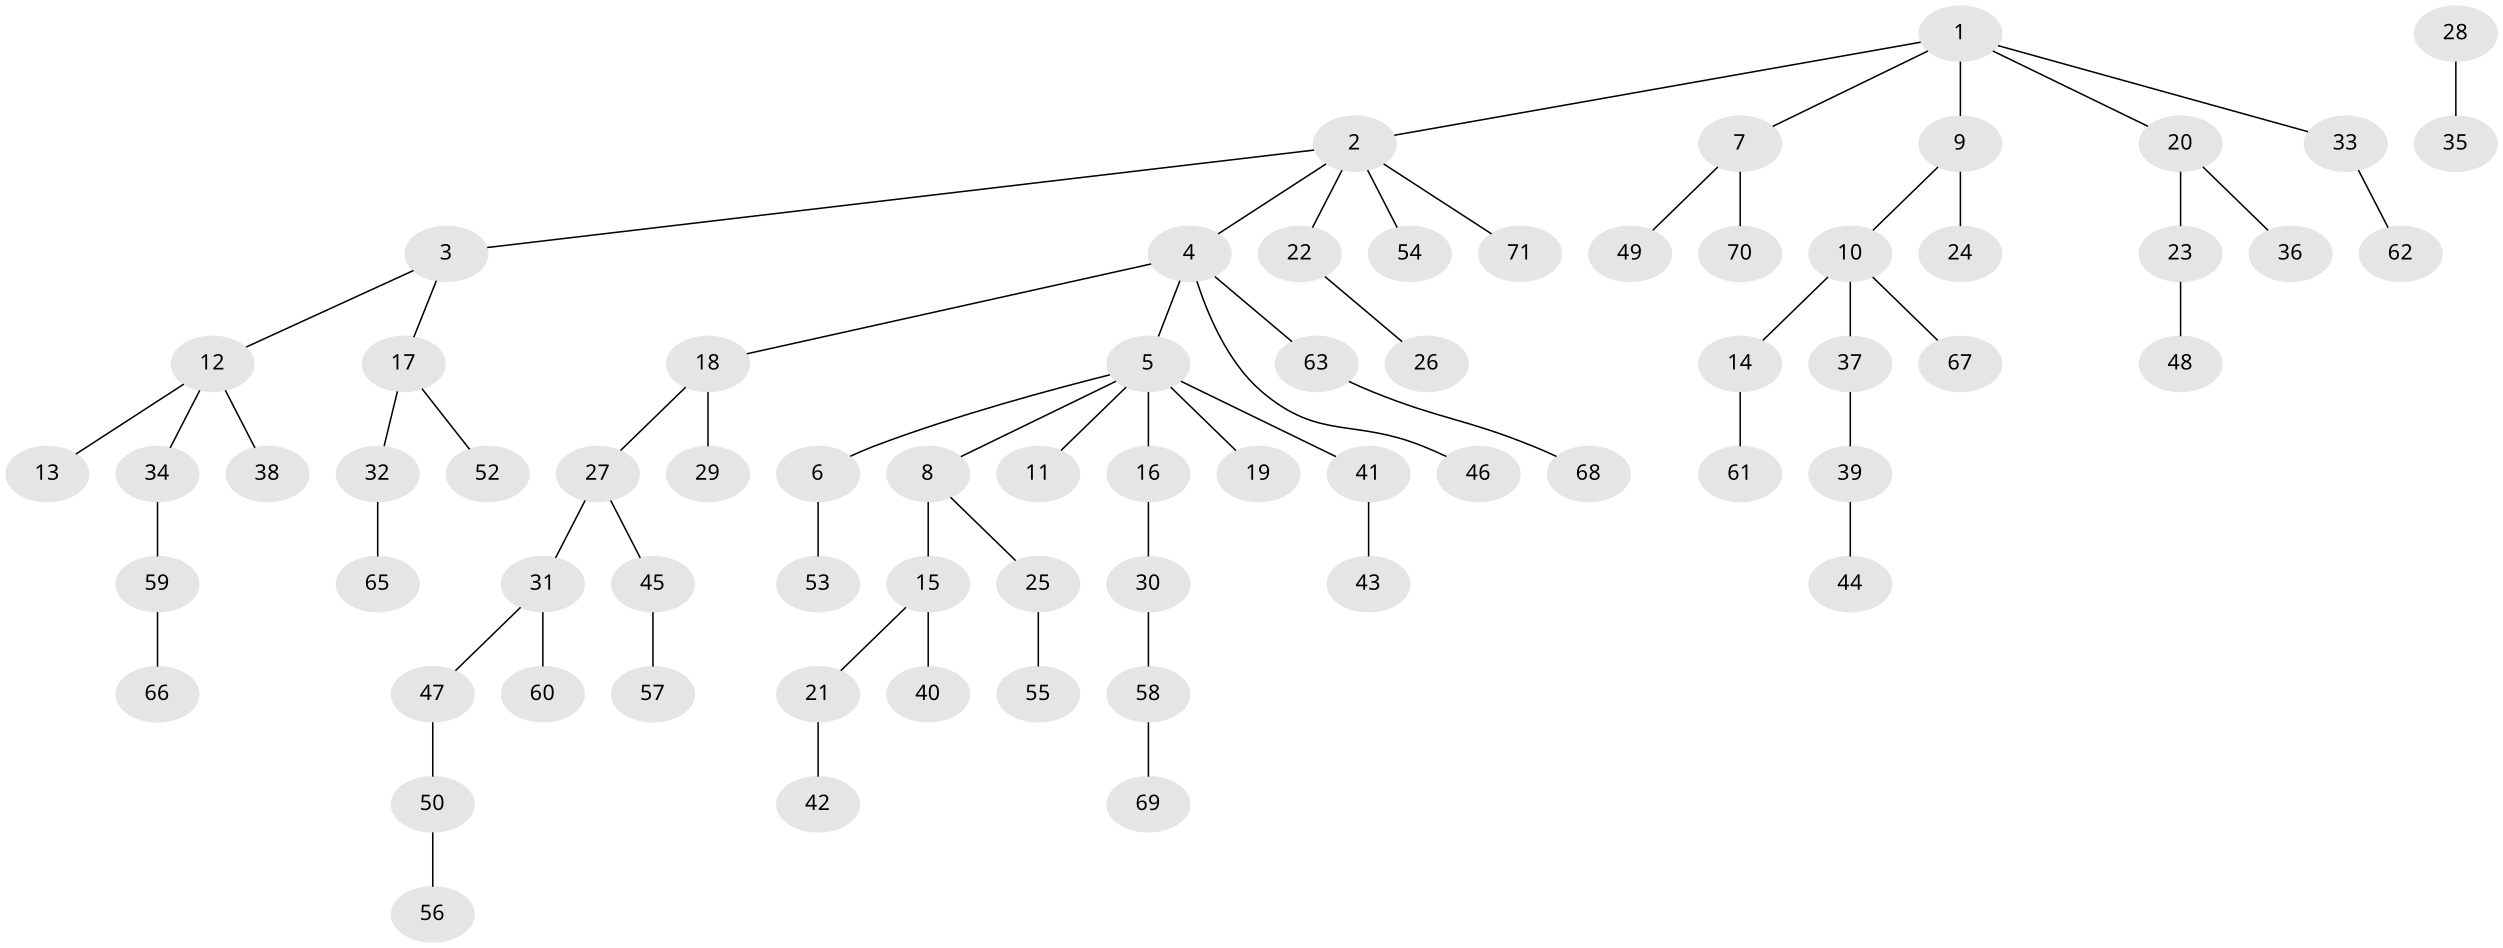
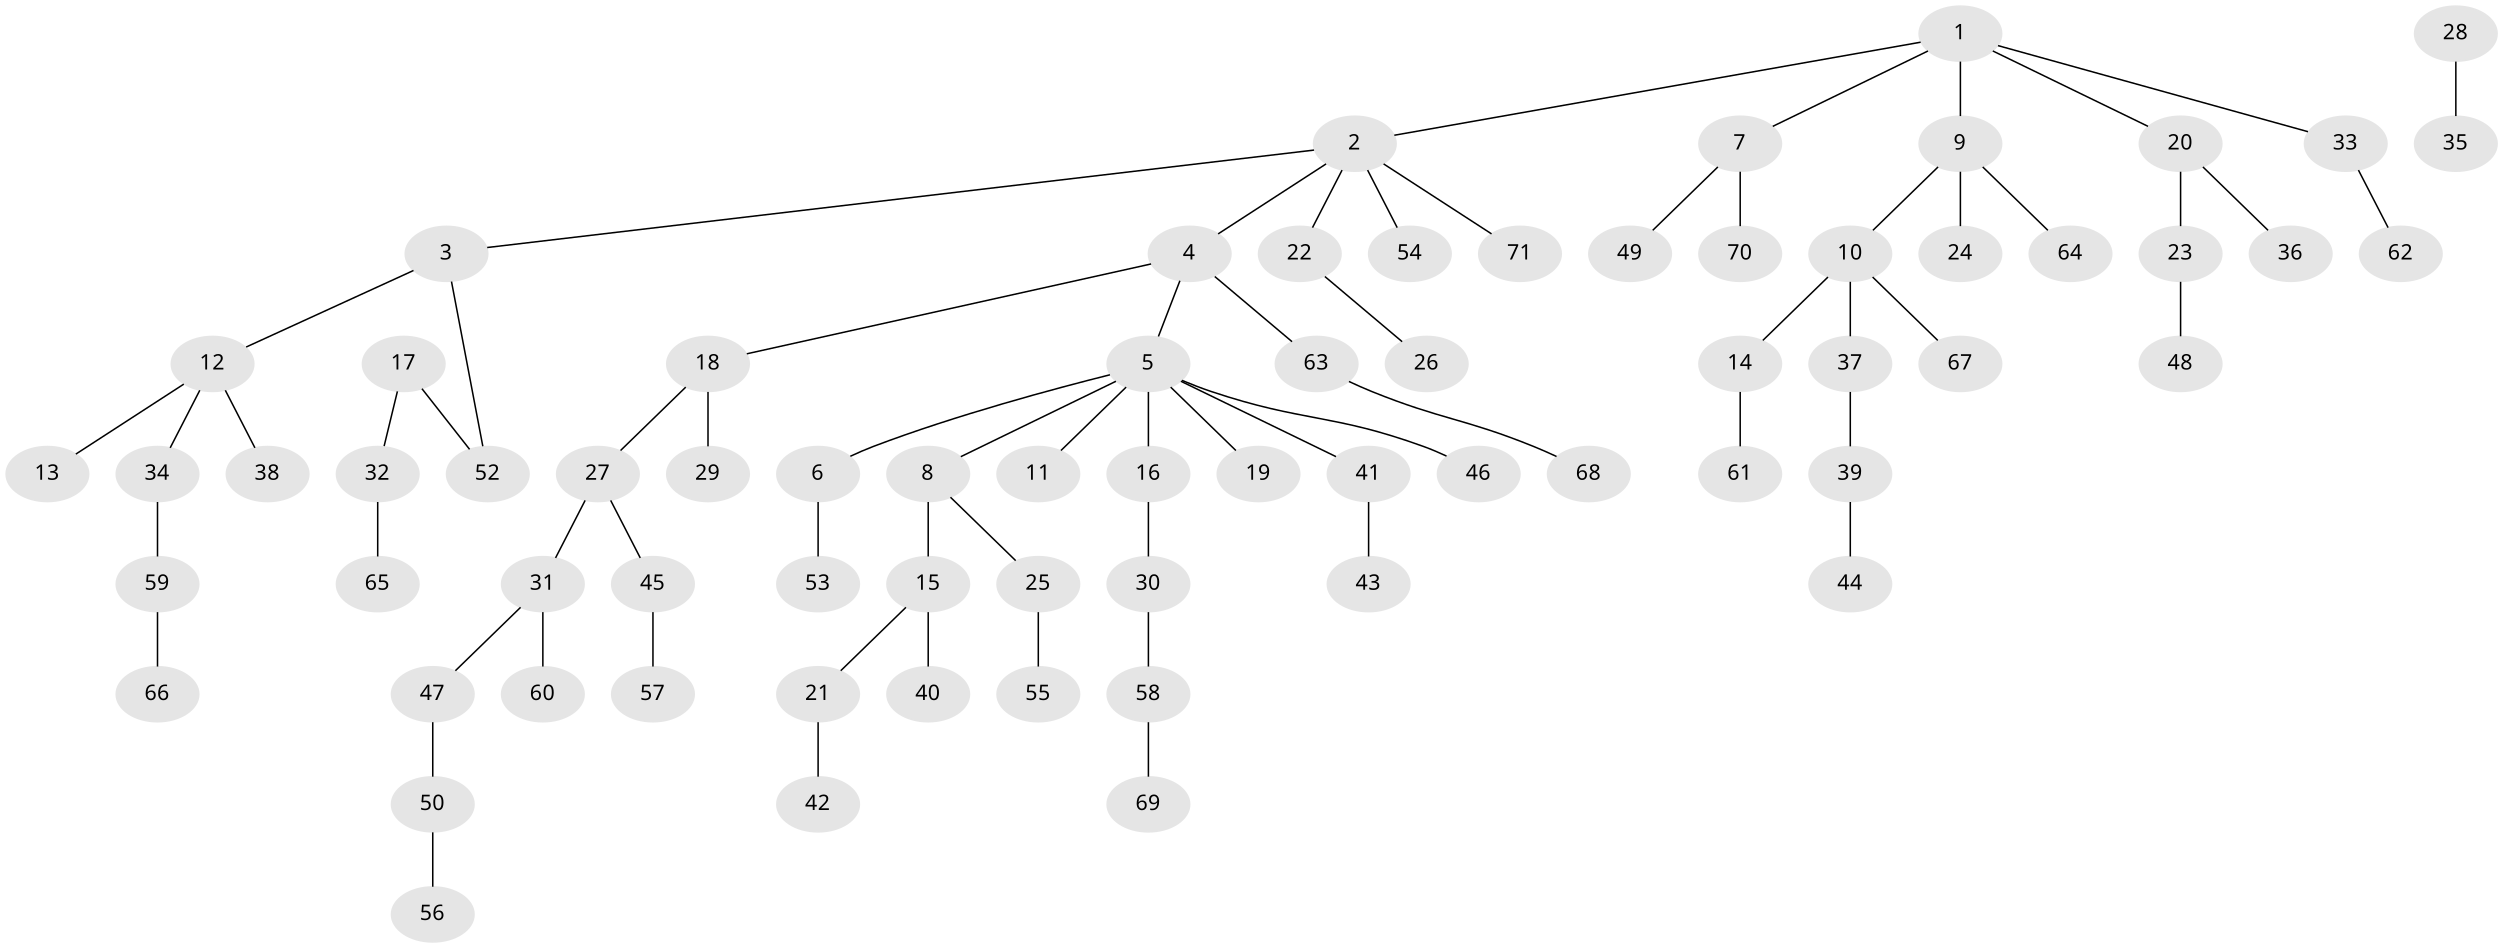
node "64": added
edge "3" -- "17": now "3" -- "52"
edge "4" -- "46": now "5" -- "46"
